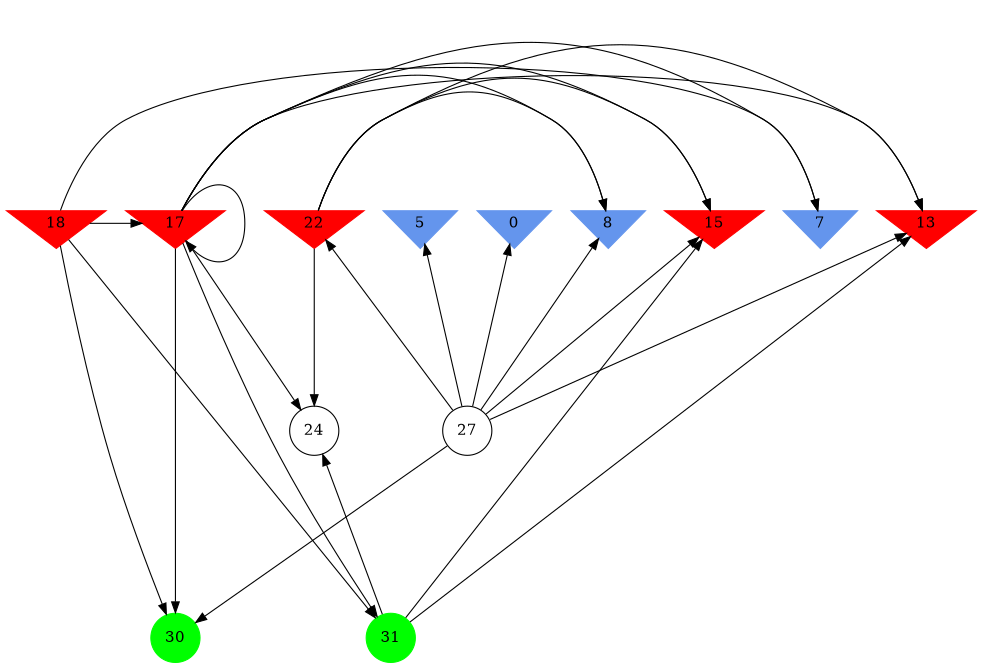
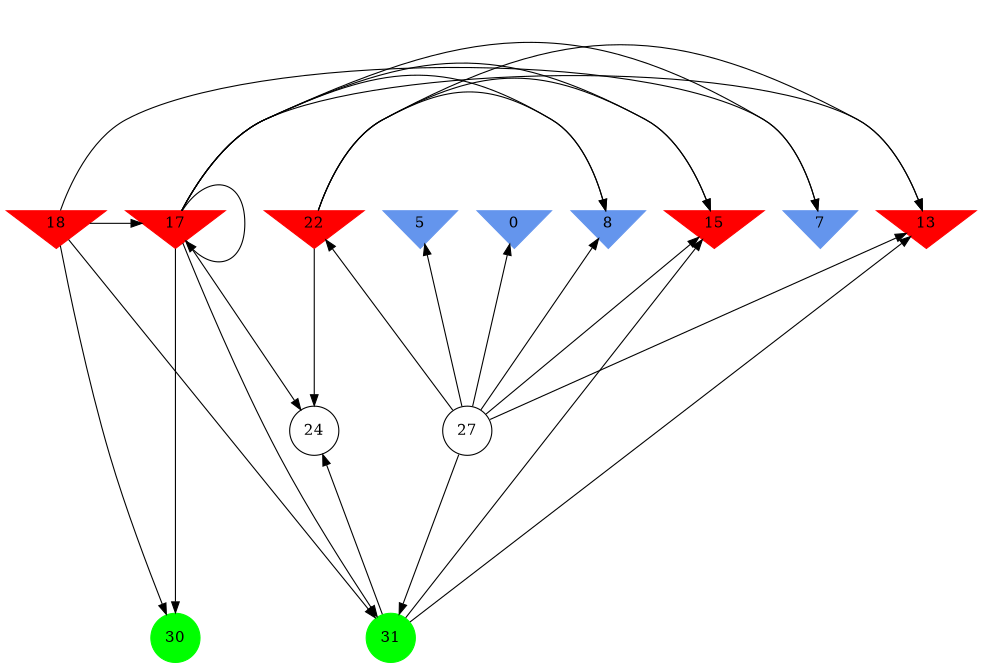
edge "27" -> "30": now "27" -> "31"
